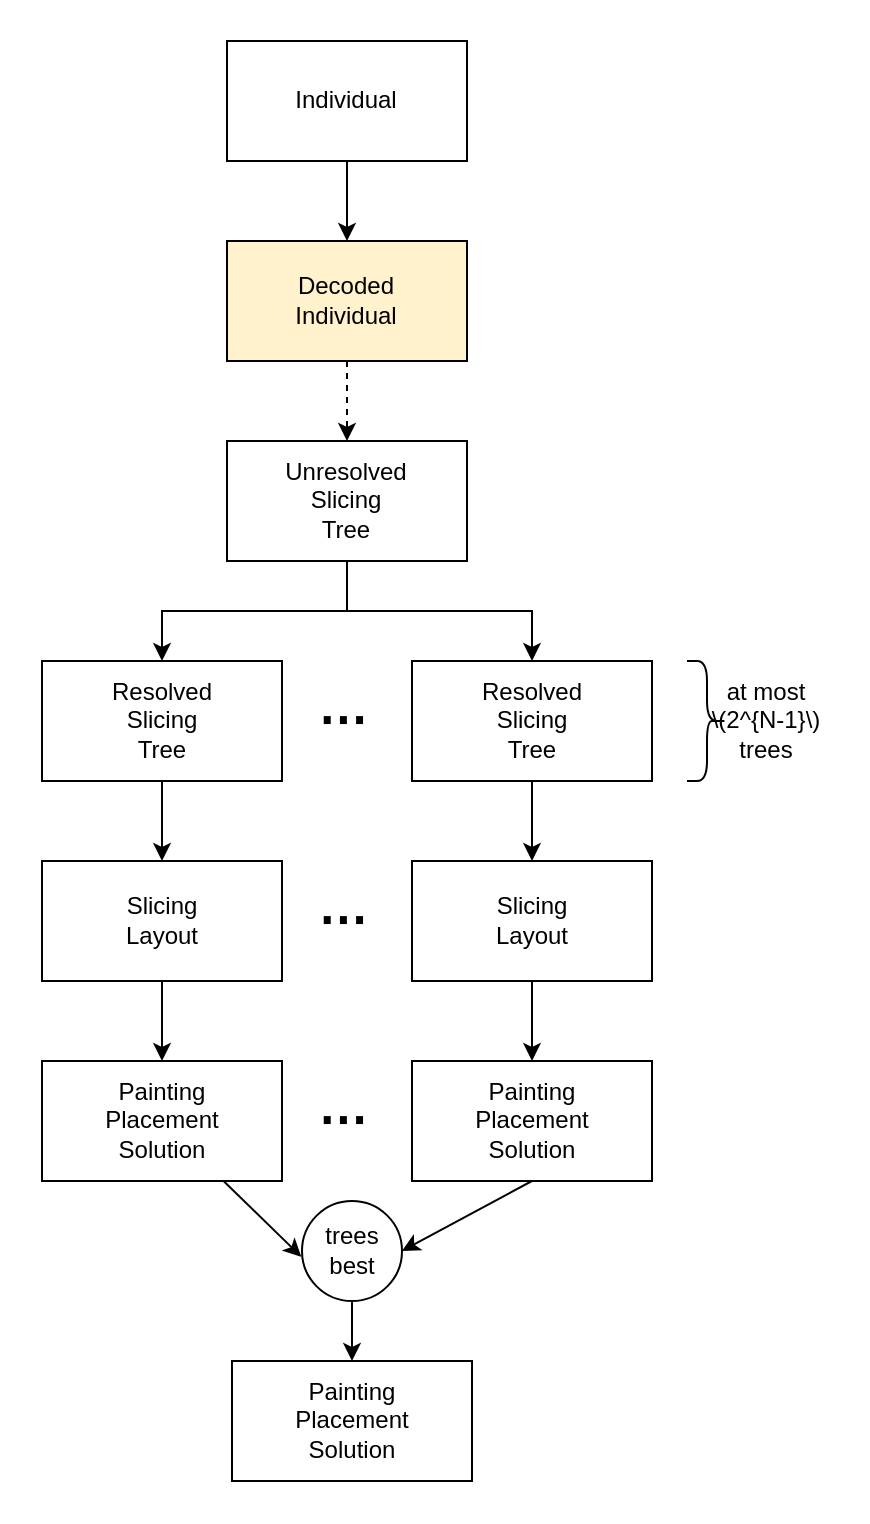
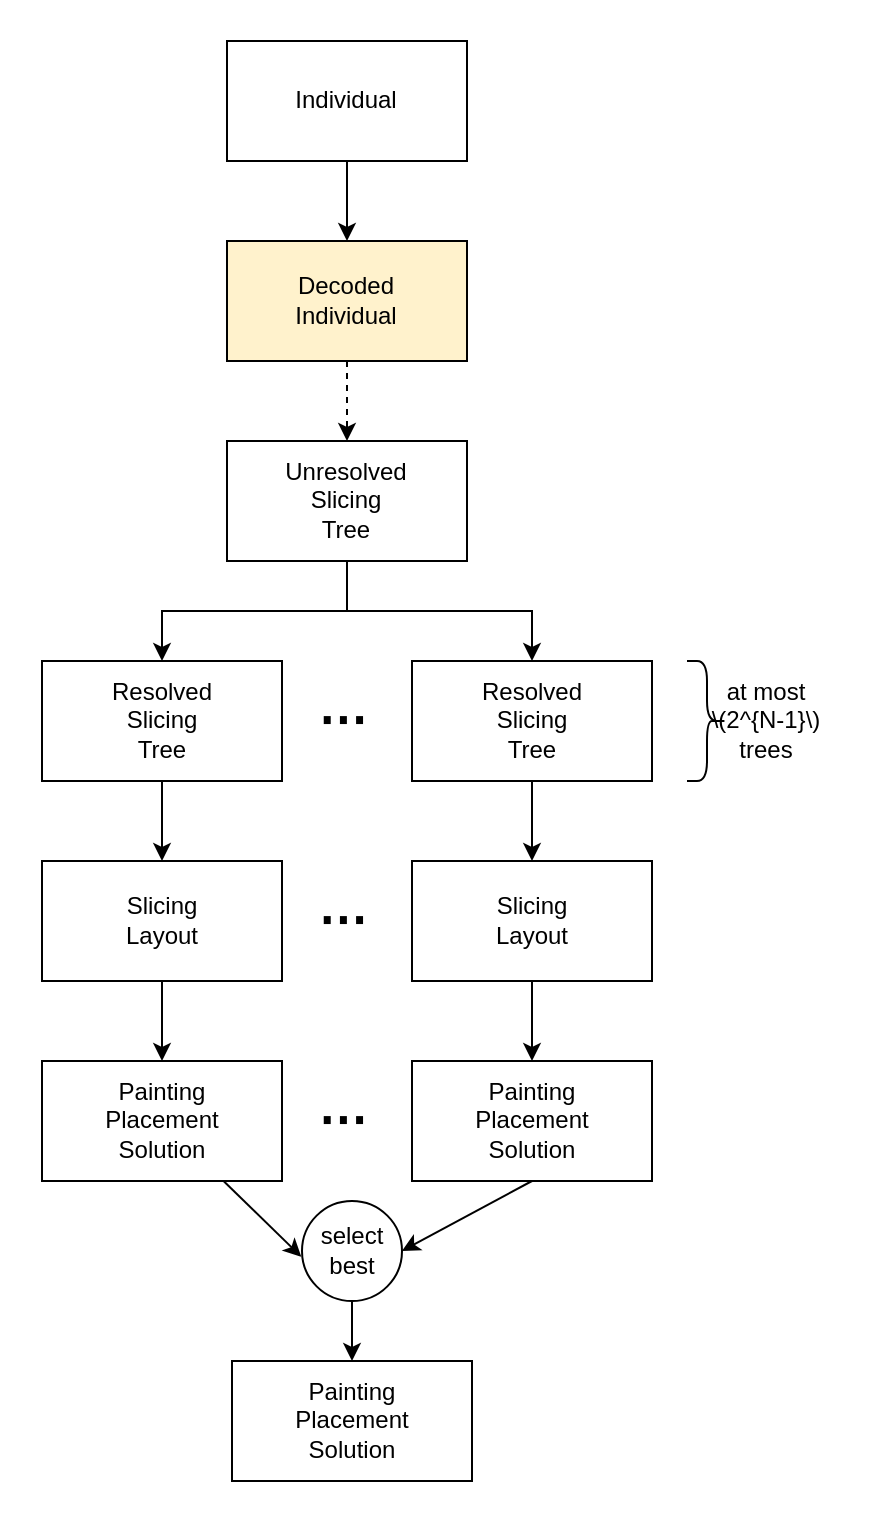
node "trees best": label "trees best" -> "select best"
